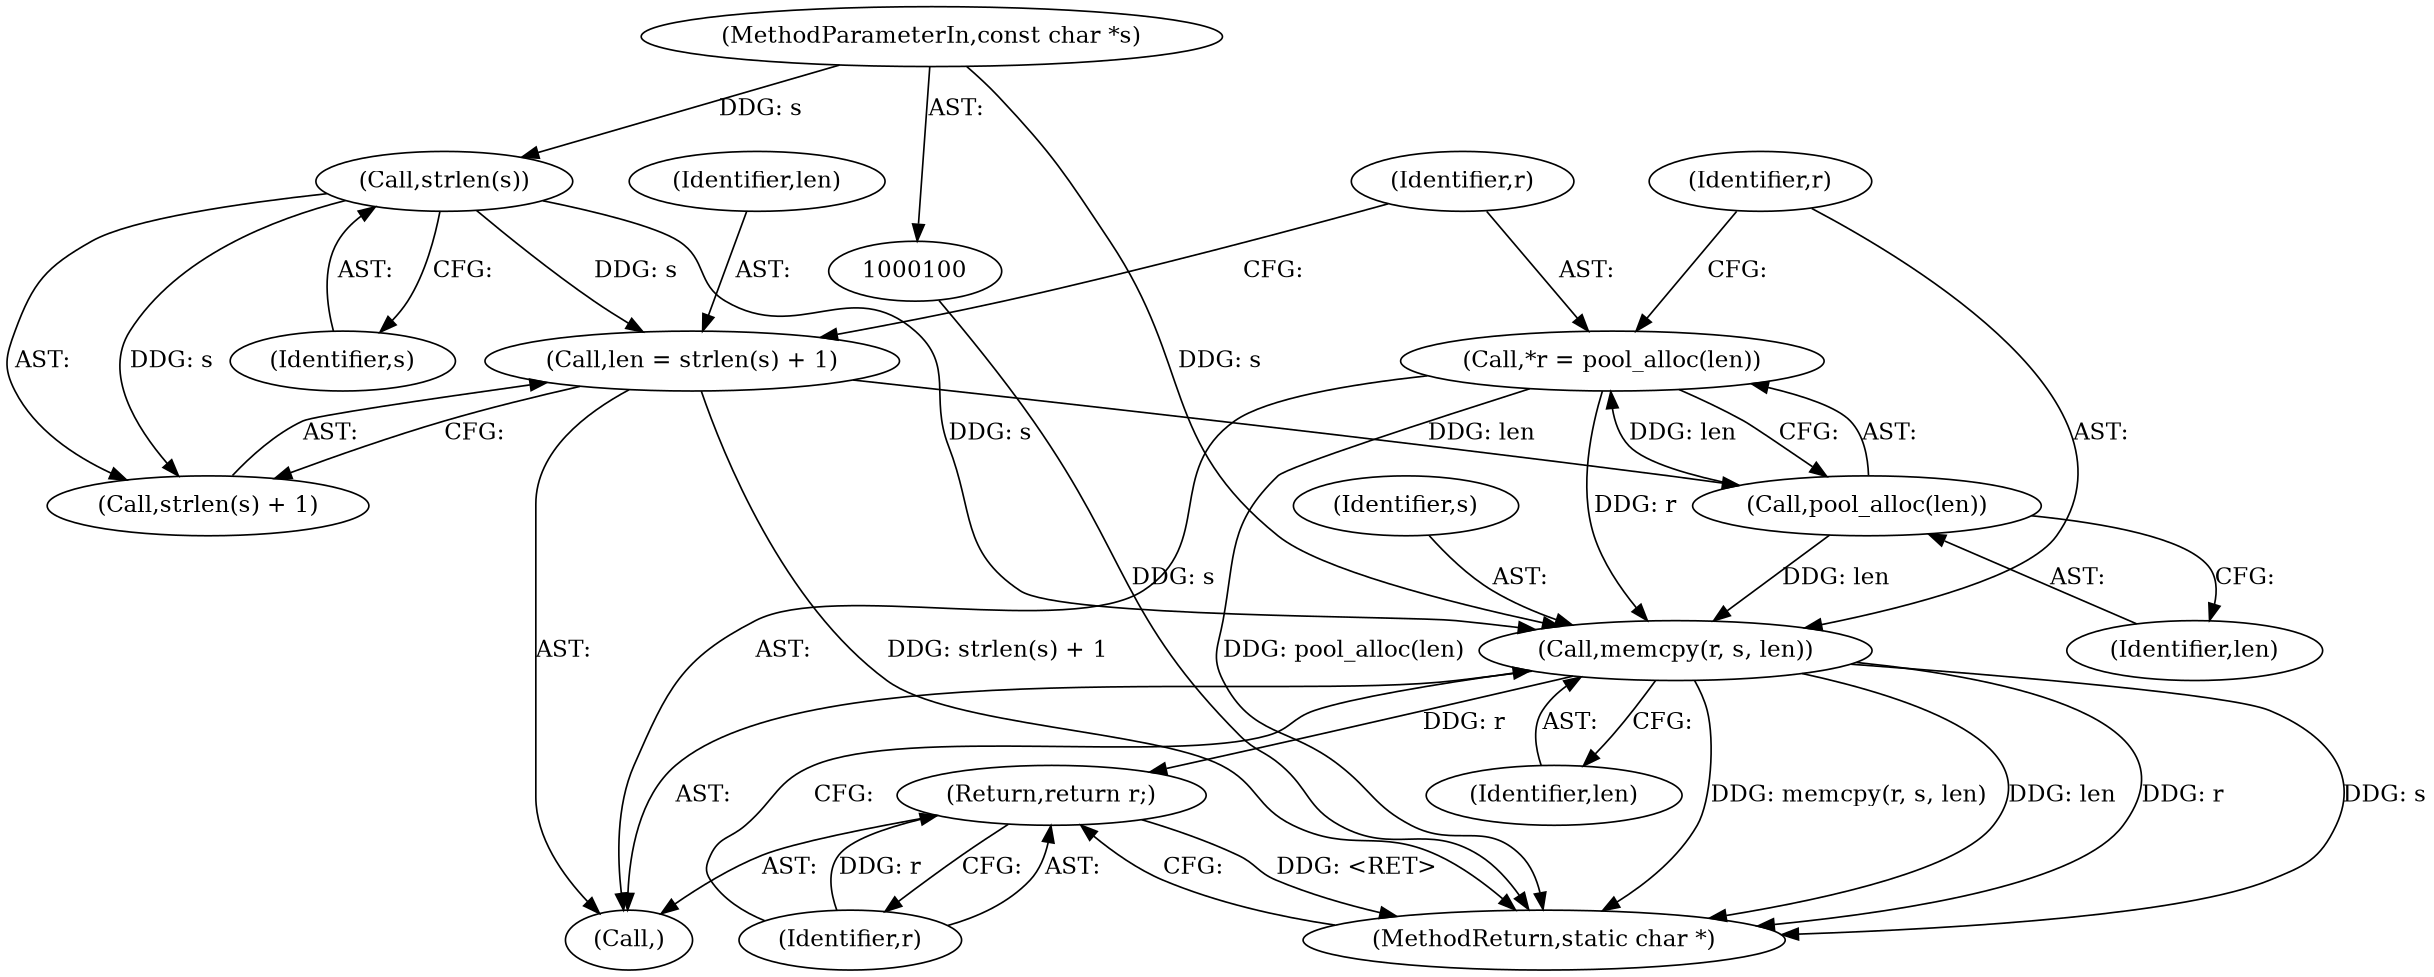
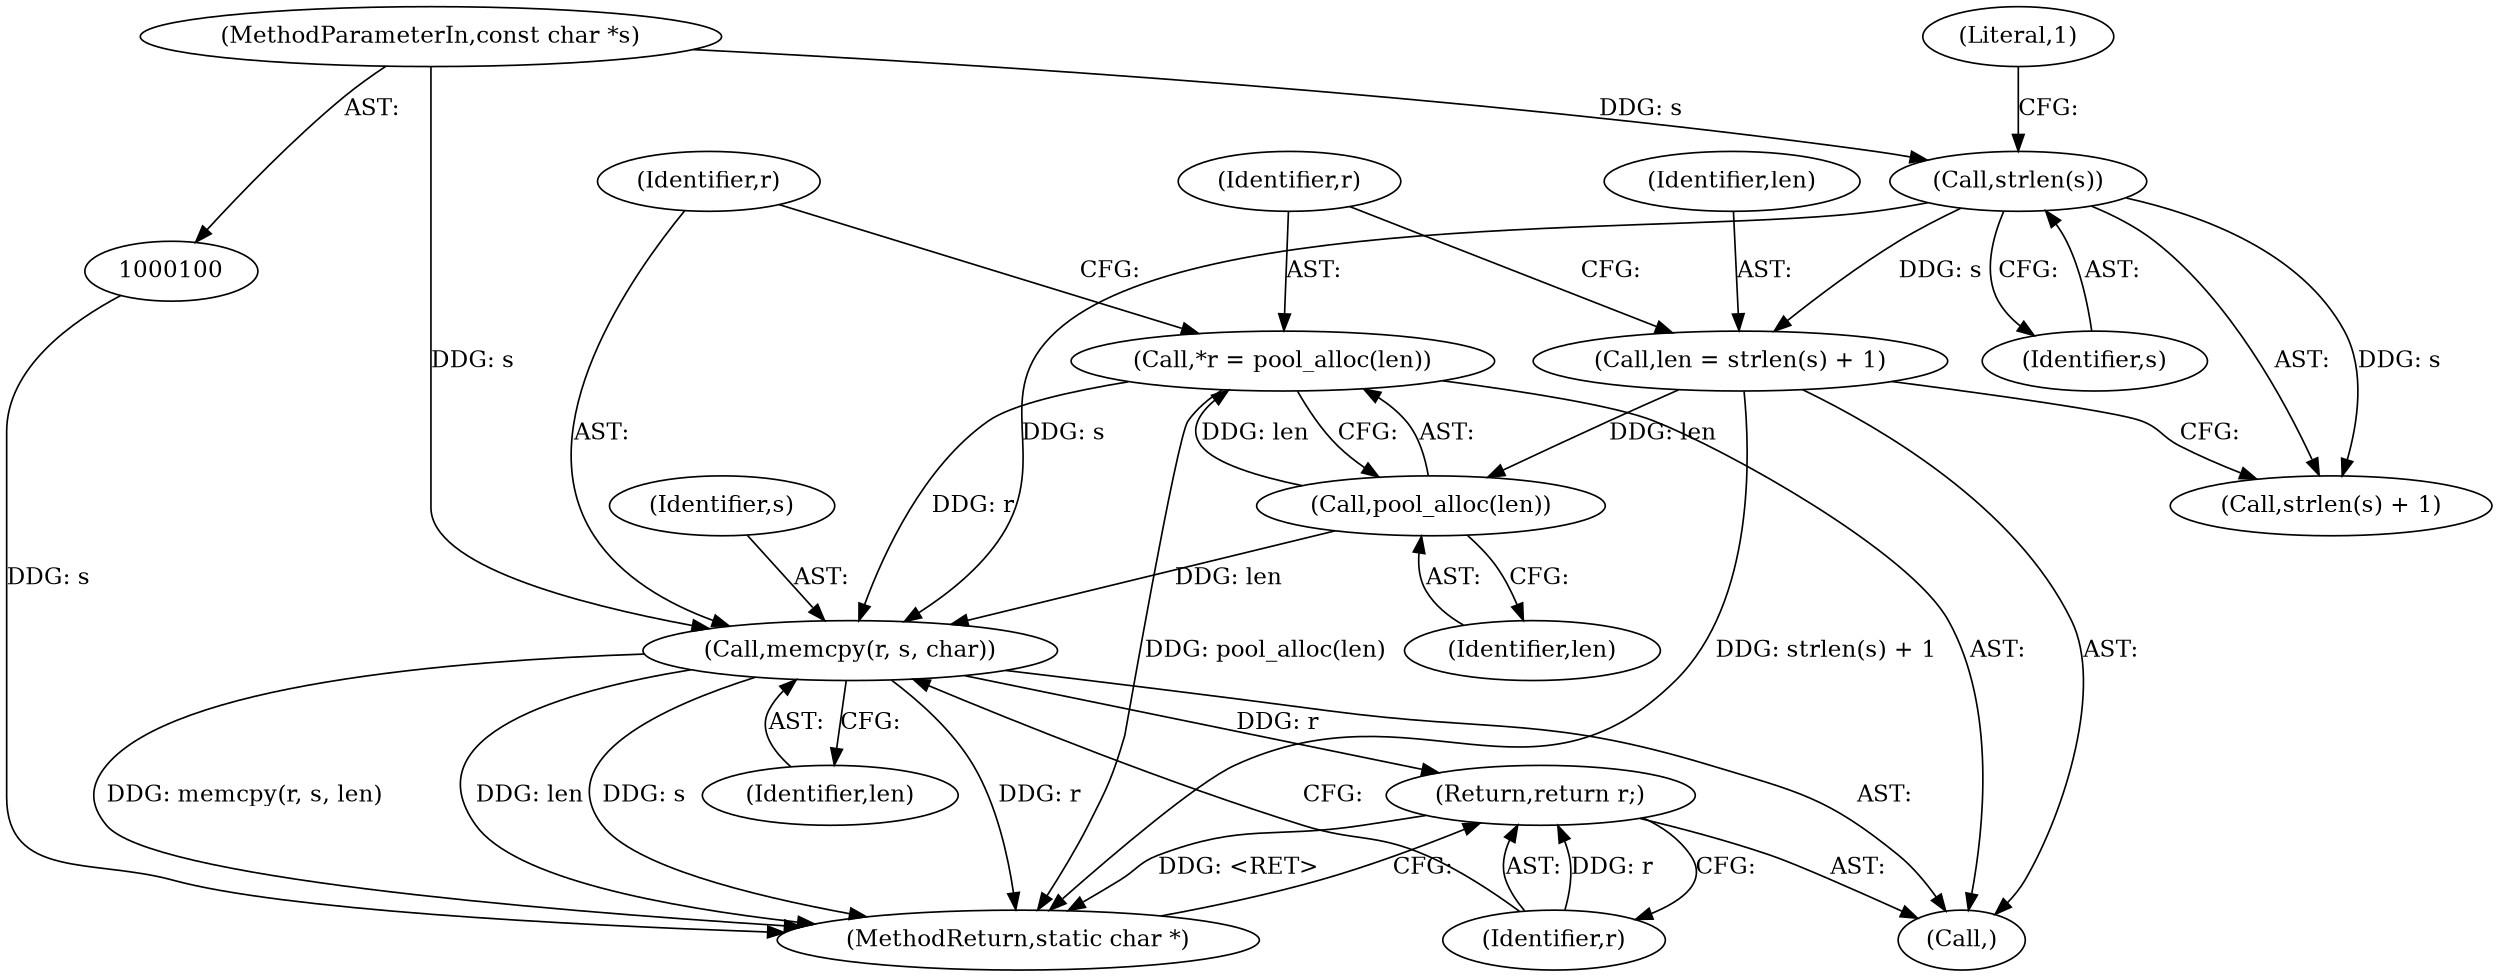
node "(Literal,1)": added
edge "(Call,strlen(s) + 1)" -> "(Call,len = strlen(s) + 1)": removed, label "AST:"
node "(Call,memcpy(r, s, len))": label "(Call,memcpy(r, s, len))" -> "(Call,memcpy(r, s, char))"
